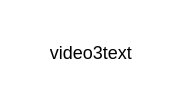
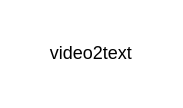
node "video3text": label "video3text" -> "video2text"
